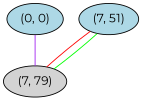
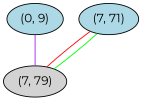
node "(0, 0)": label "(0, 0)" -> "(0, 9)"
node "(7, 51)": label "(7, 51)" -> "(7, 71)"
